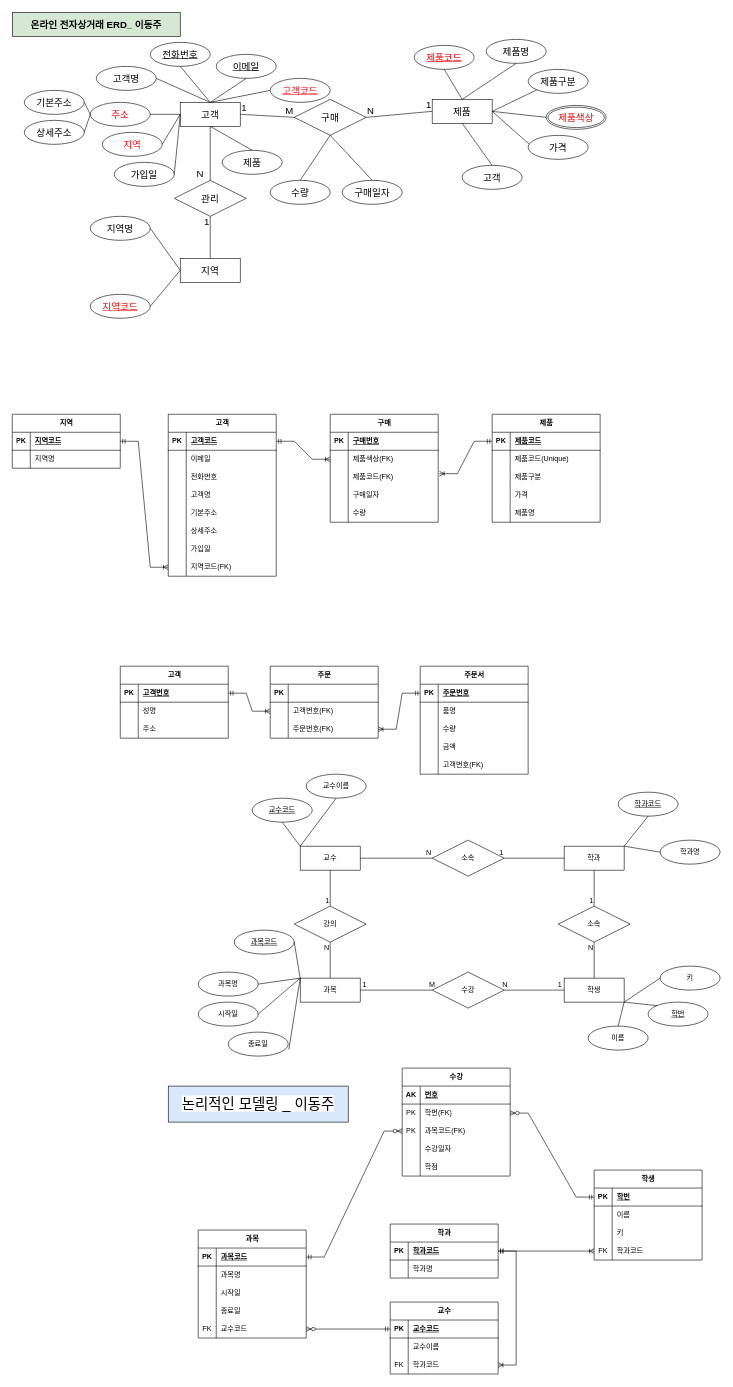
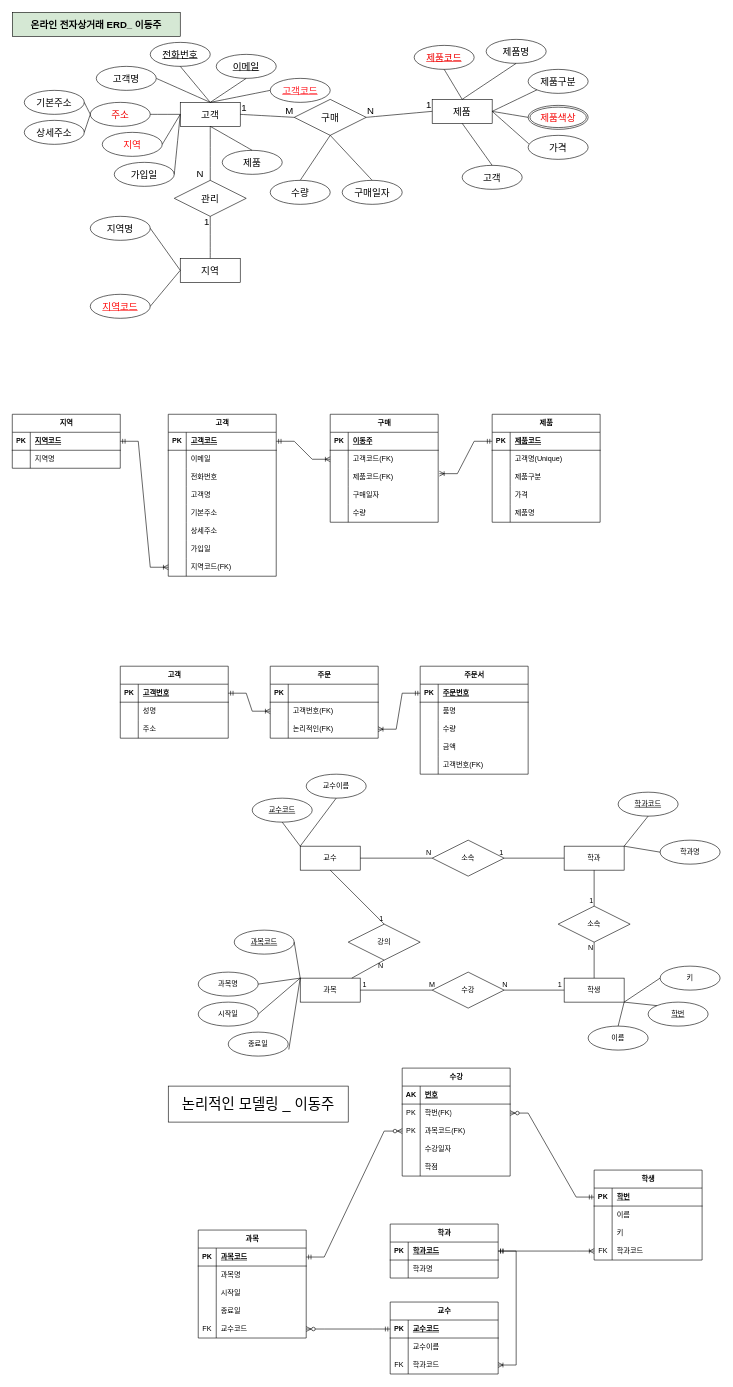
node "제품색상": moved (576, 117) -> (558, 117)
node "구매번호": label "구매번호" -> "이동주"
node "제품색상(FK)": label "제품색상(FK)" -> "고객코드(FK)"
node "제품코드(Unique)": label "제품코드(Unique)" -> "고객명(Unique)"
node "주문번호(FK)": label "주문번호(FK)" -> "논리적인(FK)"
node "강의": moved (330, 924) -> (384, 942)
node "논리적인 모델링 _ 이동주": fillcolor #dae8fc -> #ffffff
